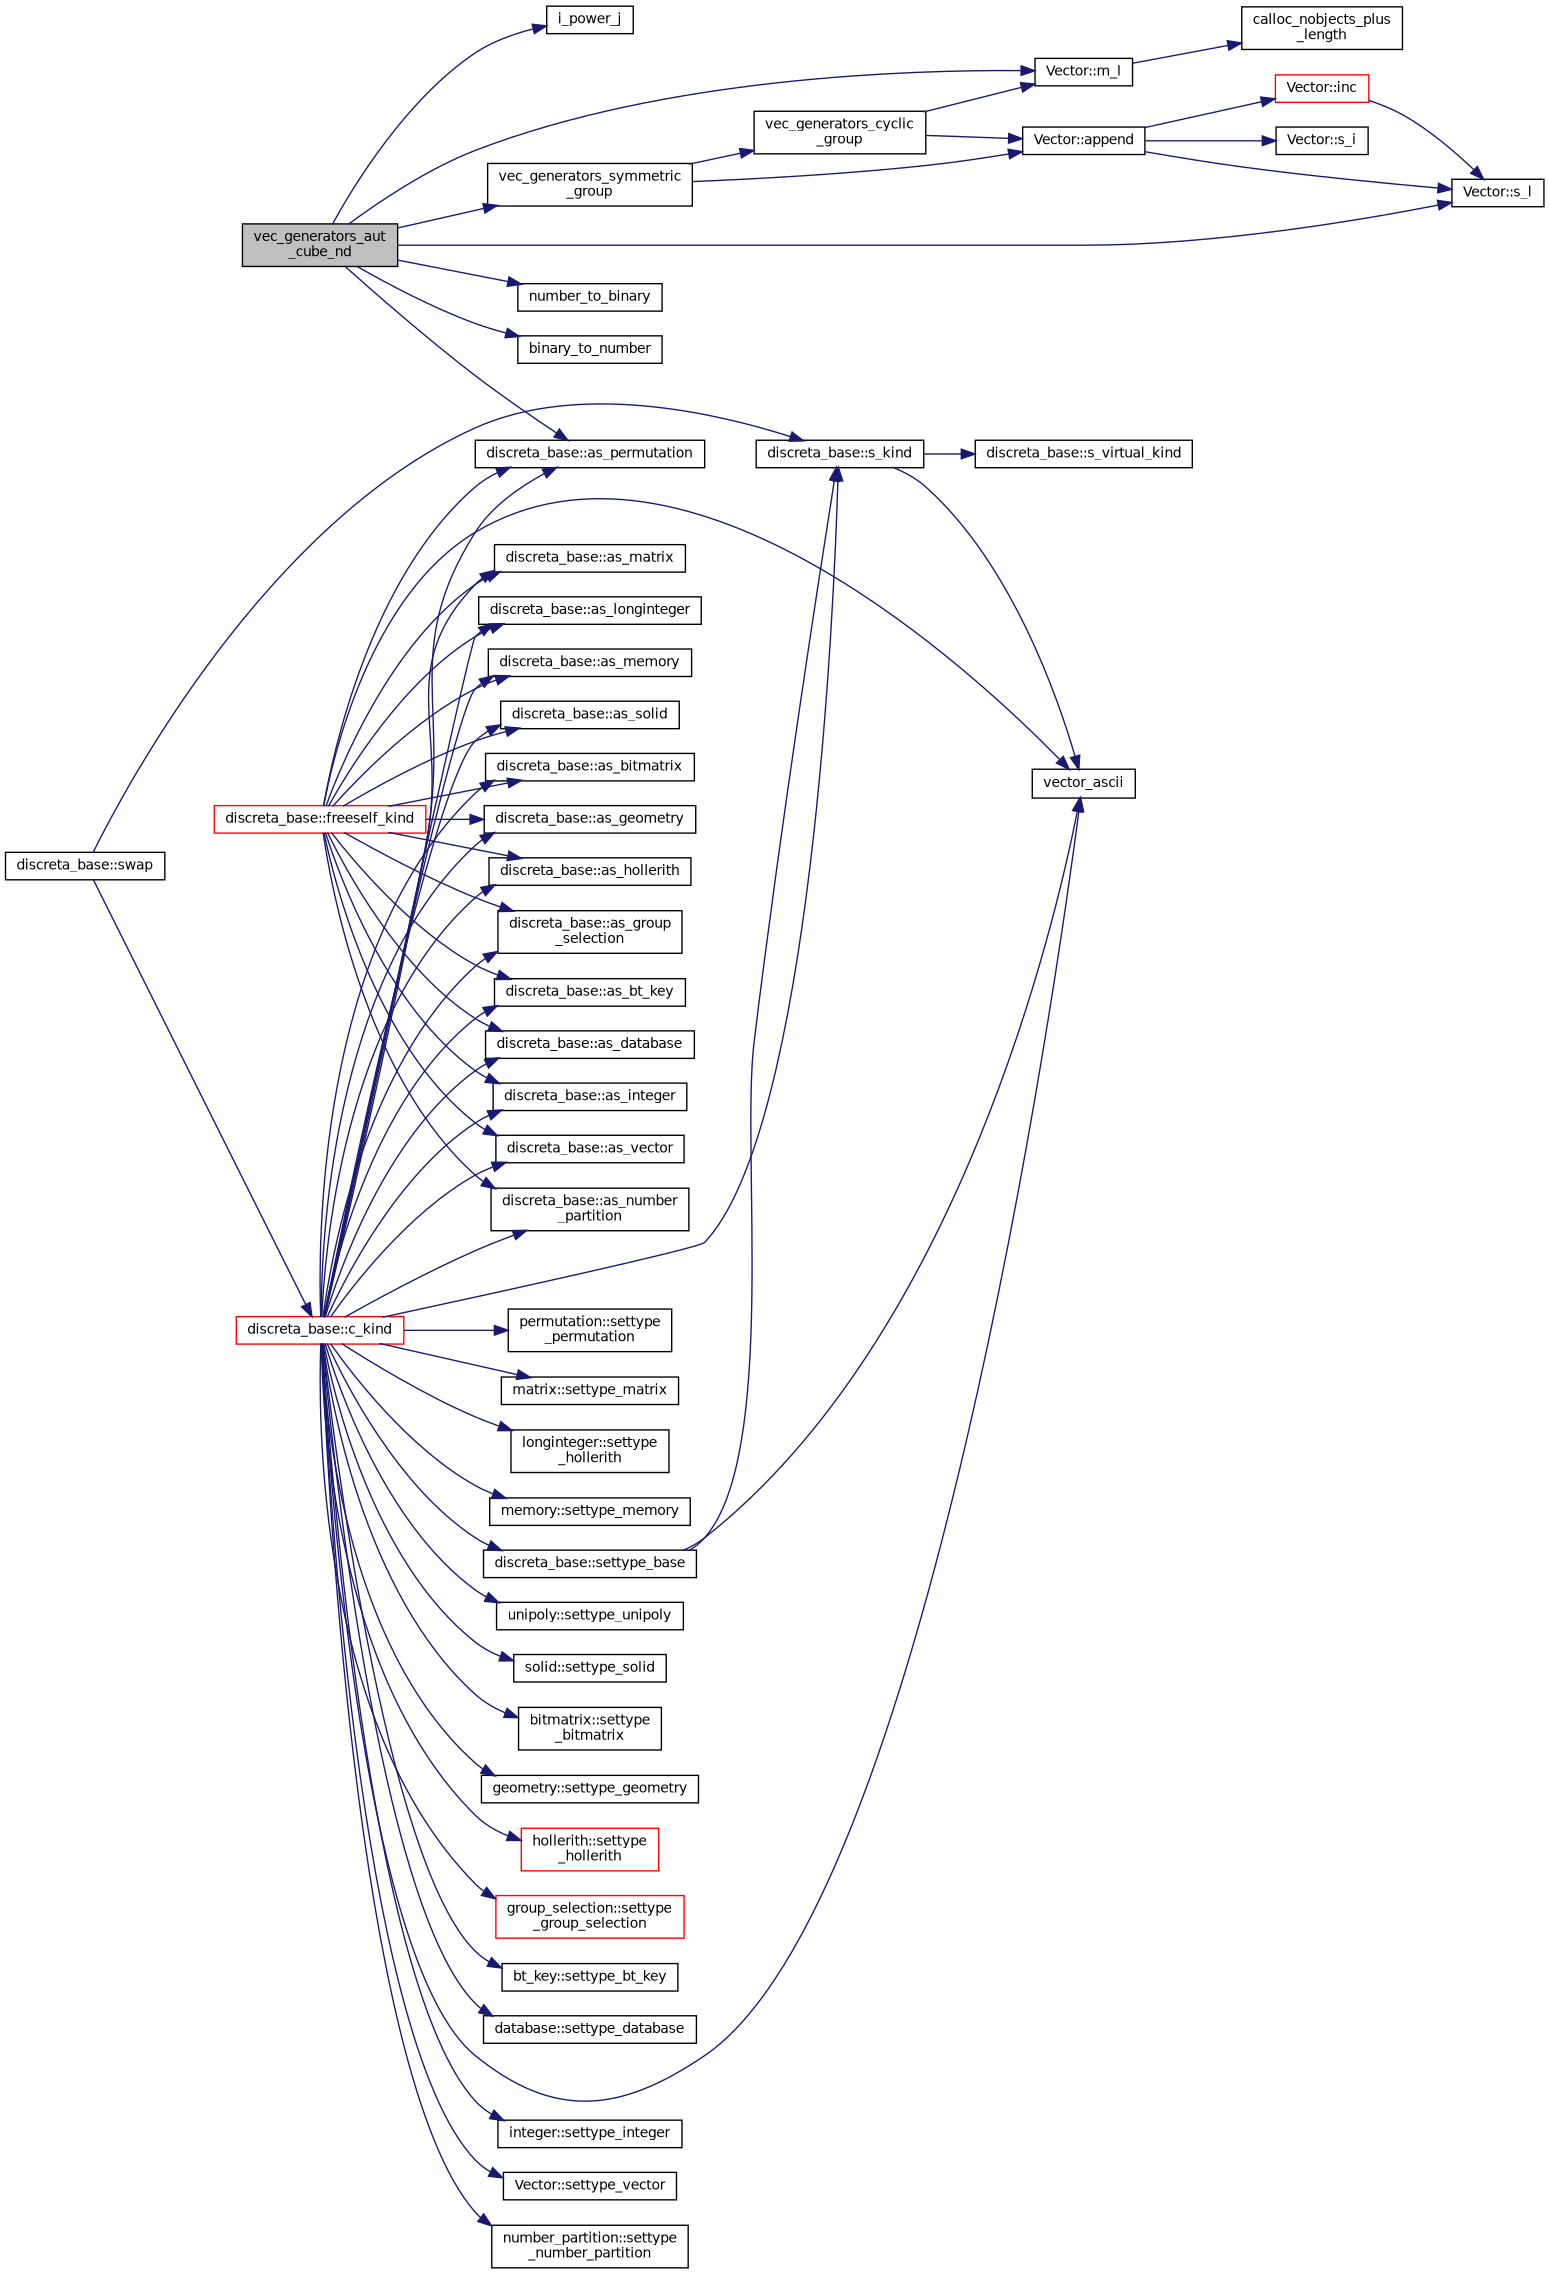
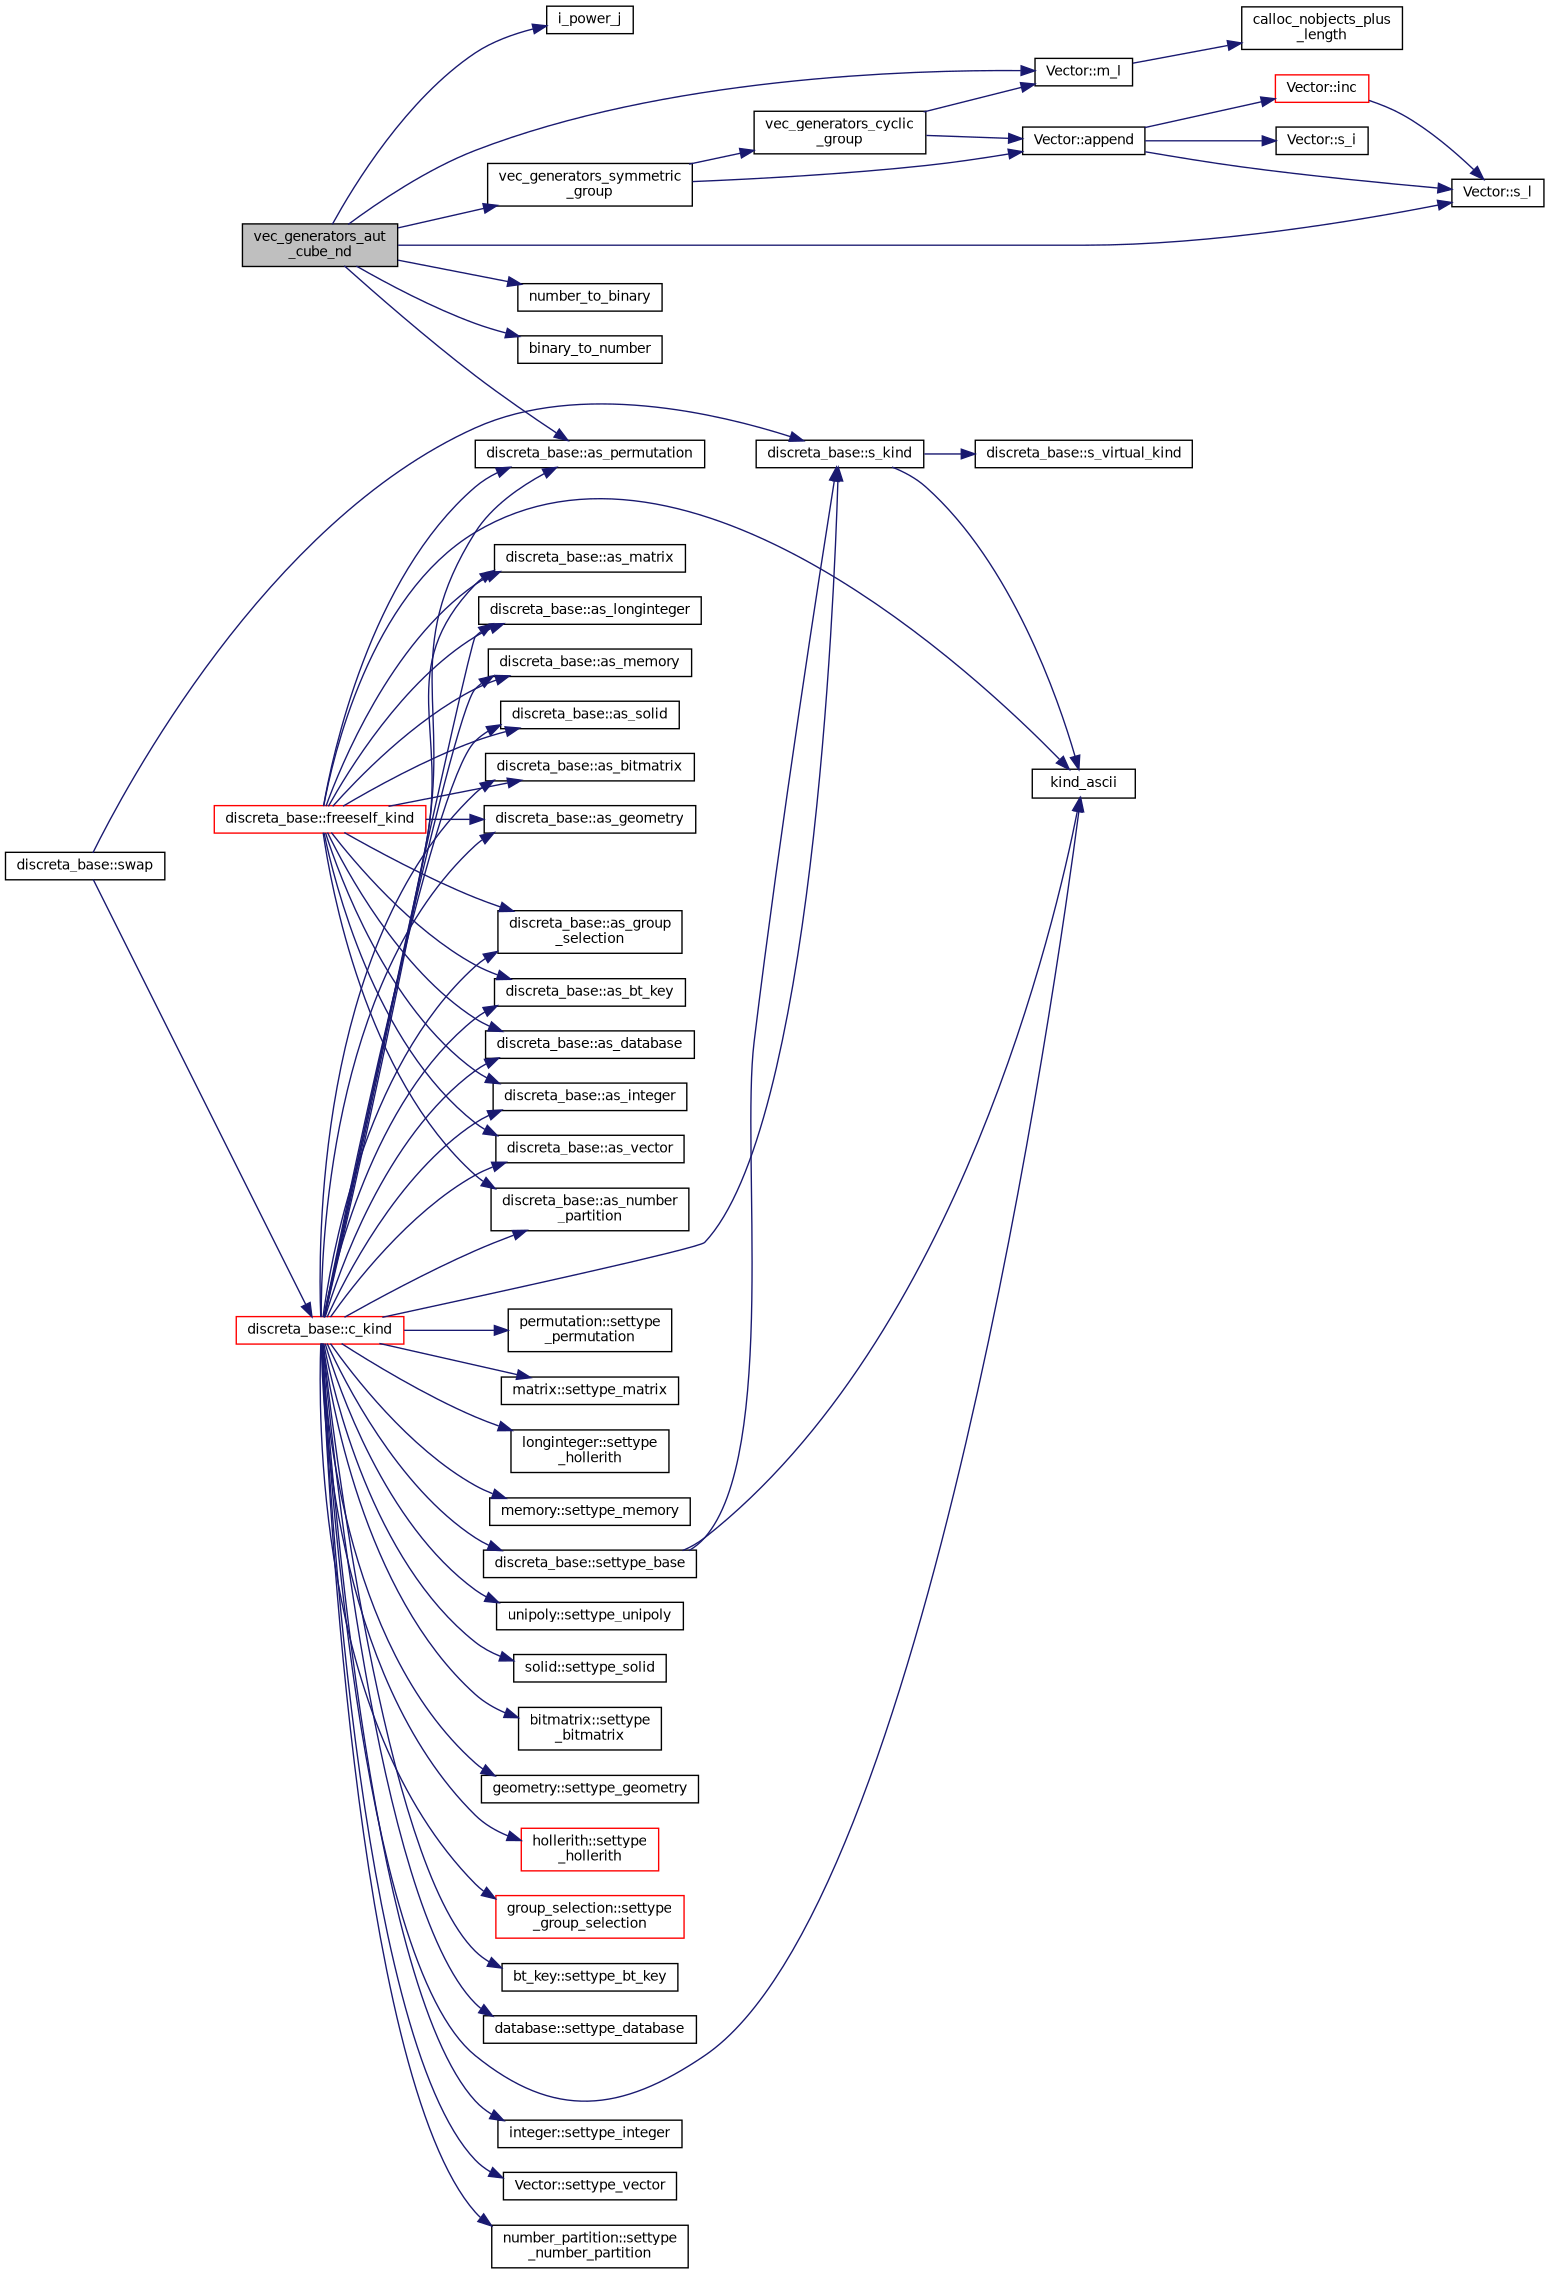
node "vector_ascii": label "vector_ascii" -> "kind_ascii"
node "discreta_base::as_hollerith": removed
